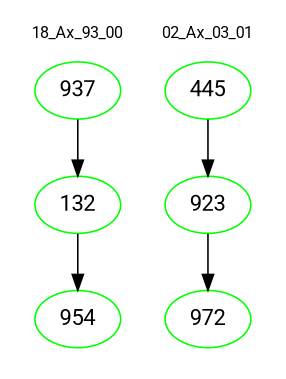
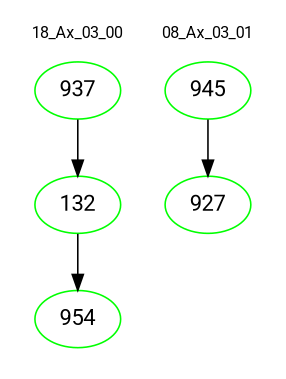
cluster "18_Ax_93_00": label "18_Ax_93_00" -> "18_Ax_03_00"
cluster "02_Ax_03_01": label "02_Ax_03_01" -> "08_Ax_03_01"
node "445": label "445" -> "945"
node "923": label "923" -> "927"
node "972": removed
